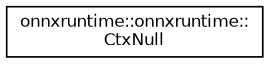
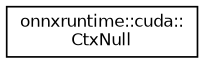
node "onnxruntime::onnxruntime:: CtxNull": label "onnxruntime::onnxruntime:: CtxNull" -> "onnxruntime::cuda:: CtxNull"
